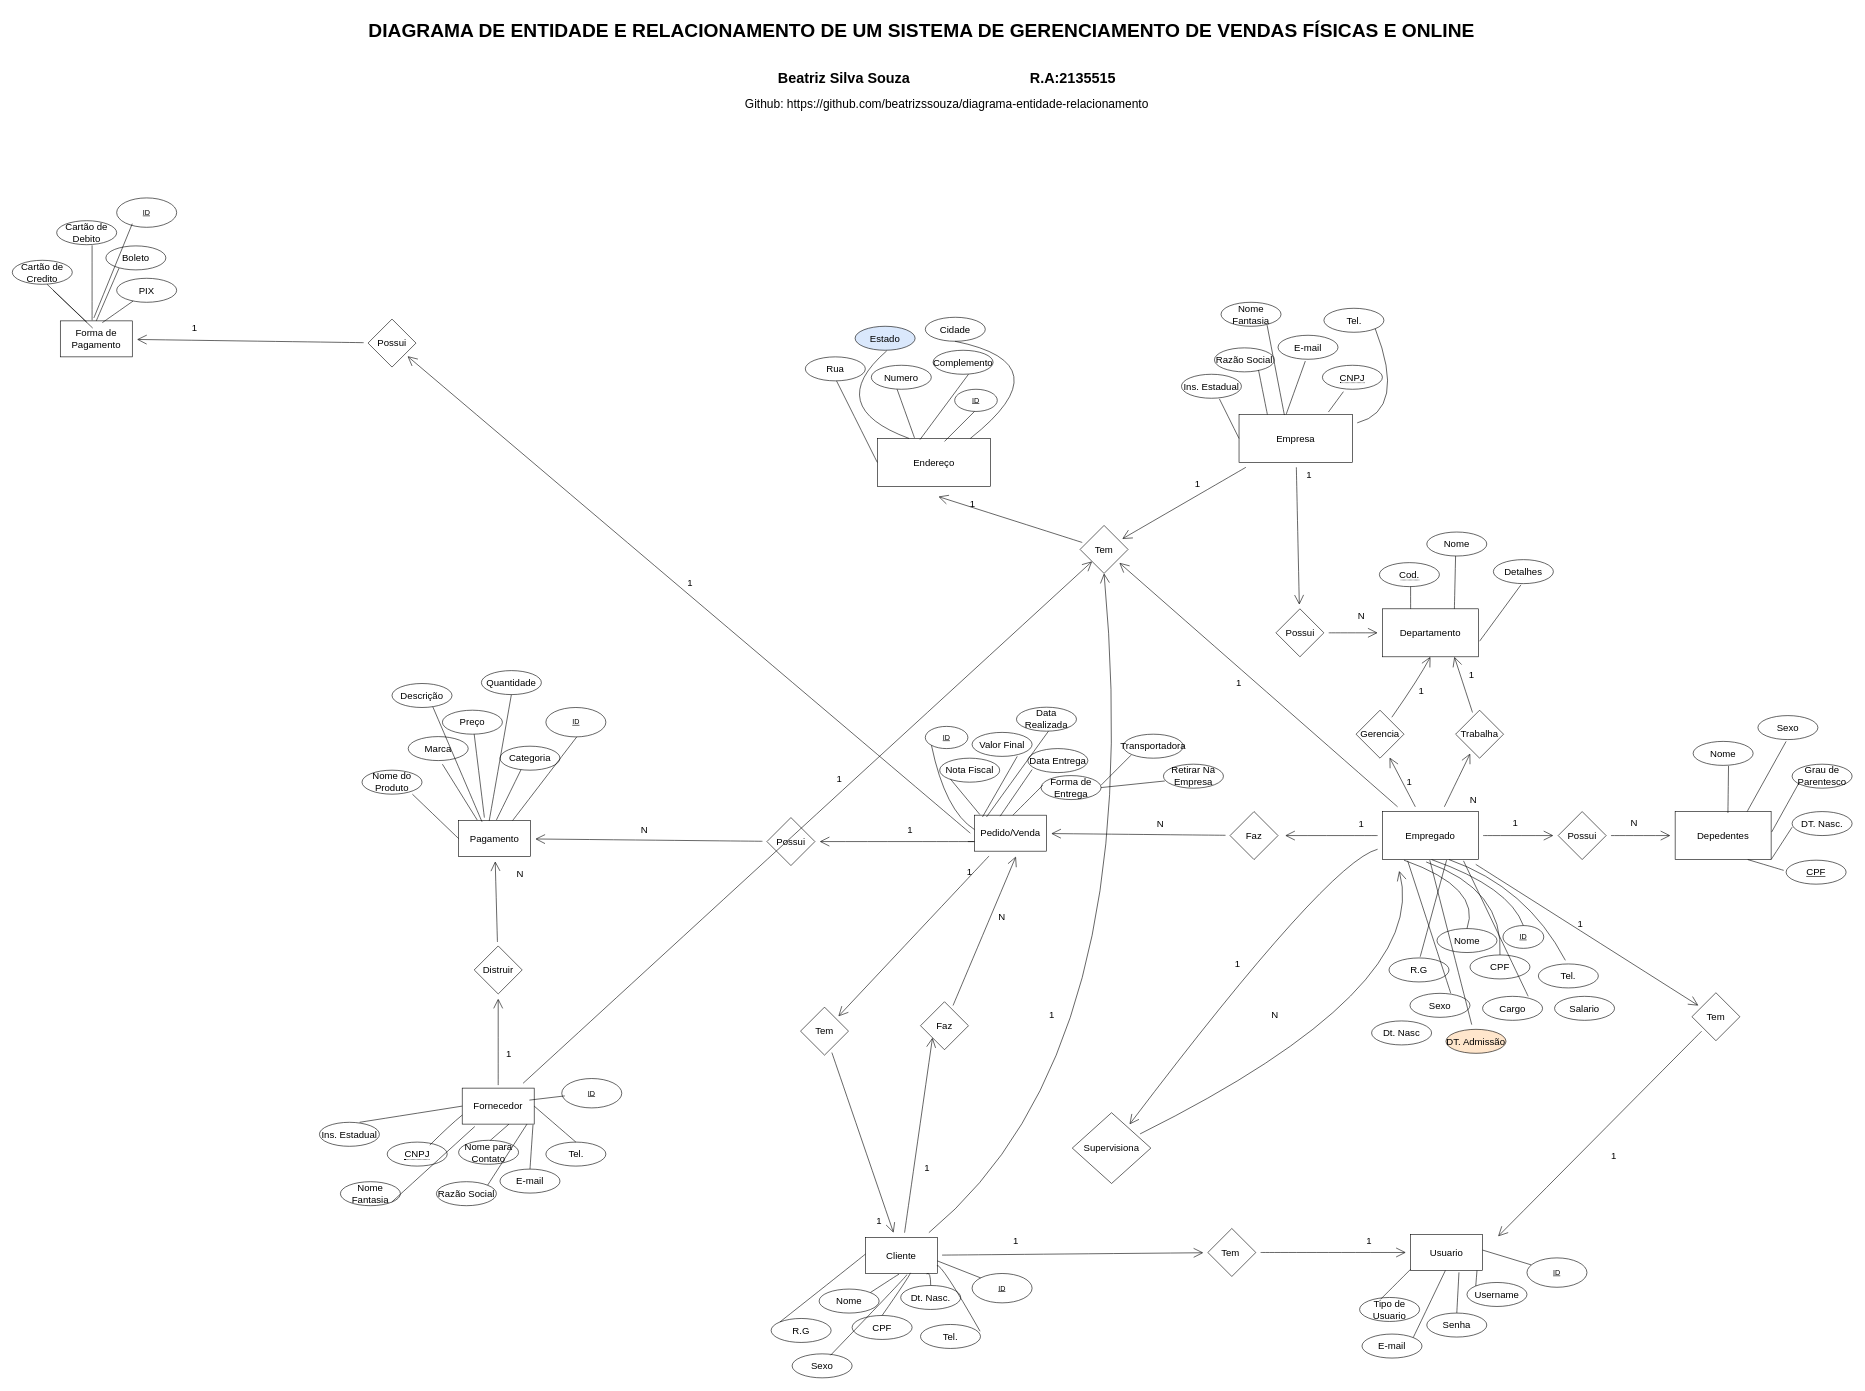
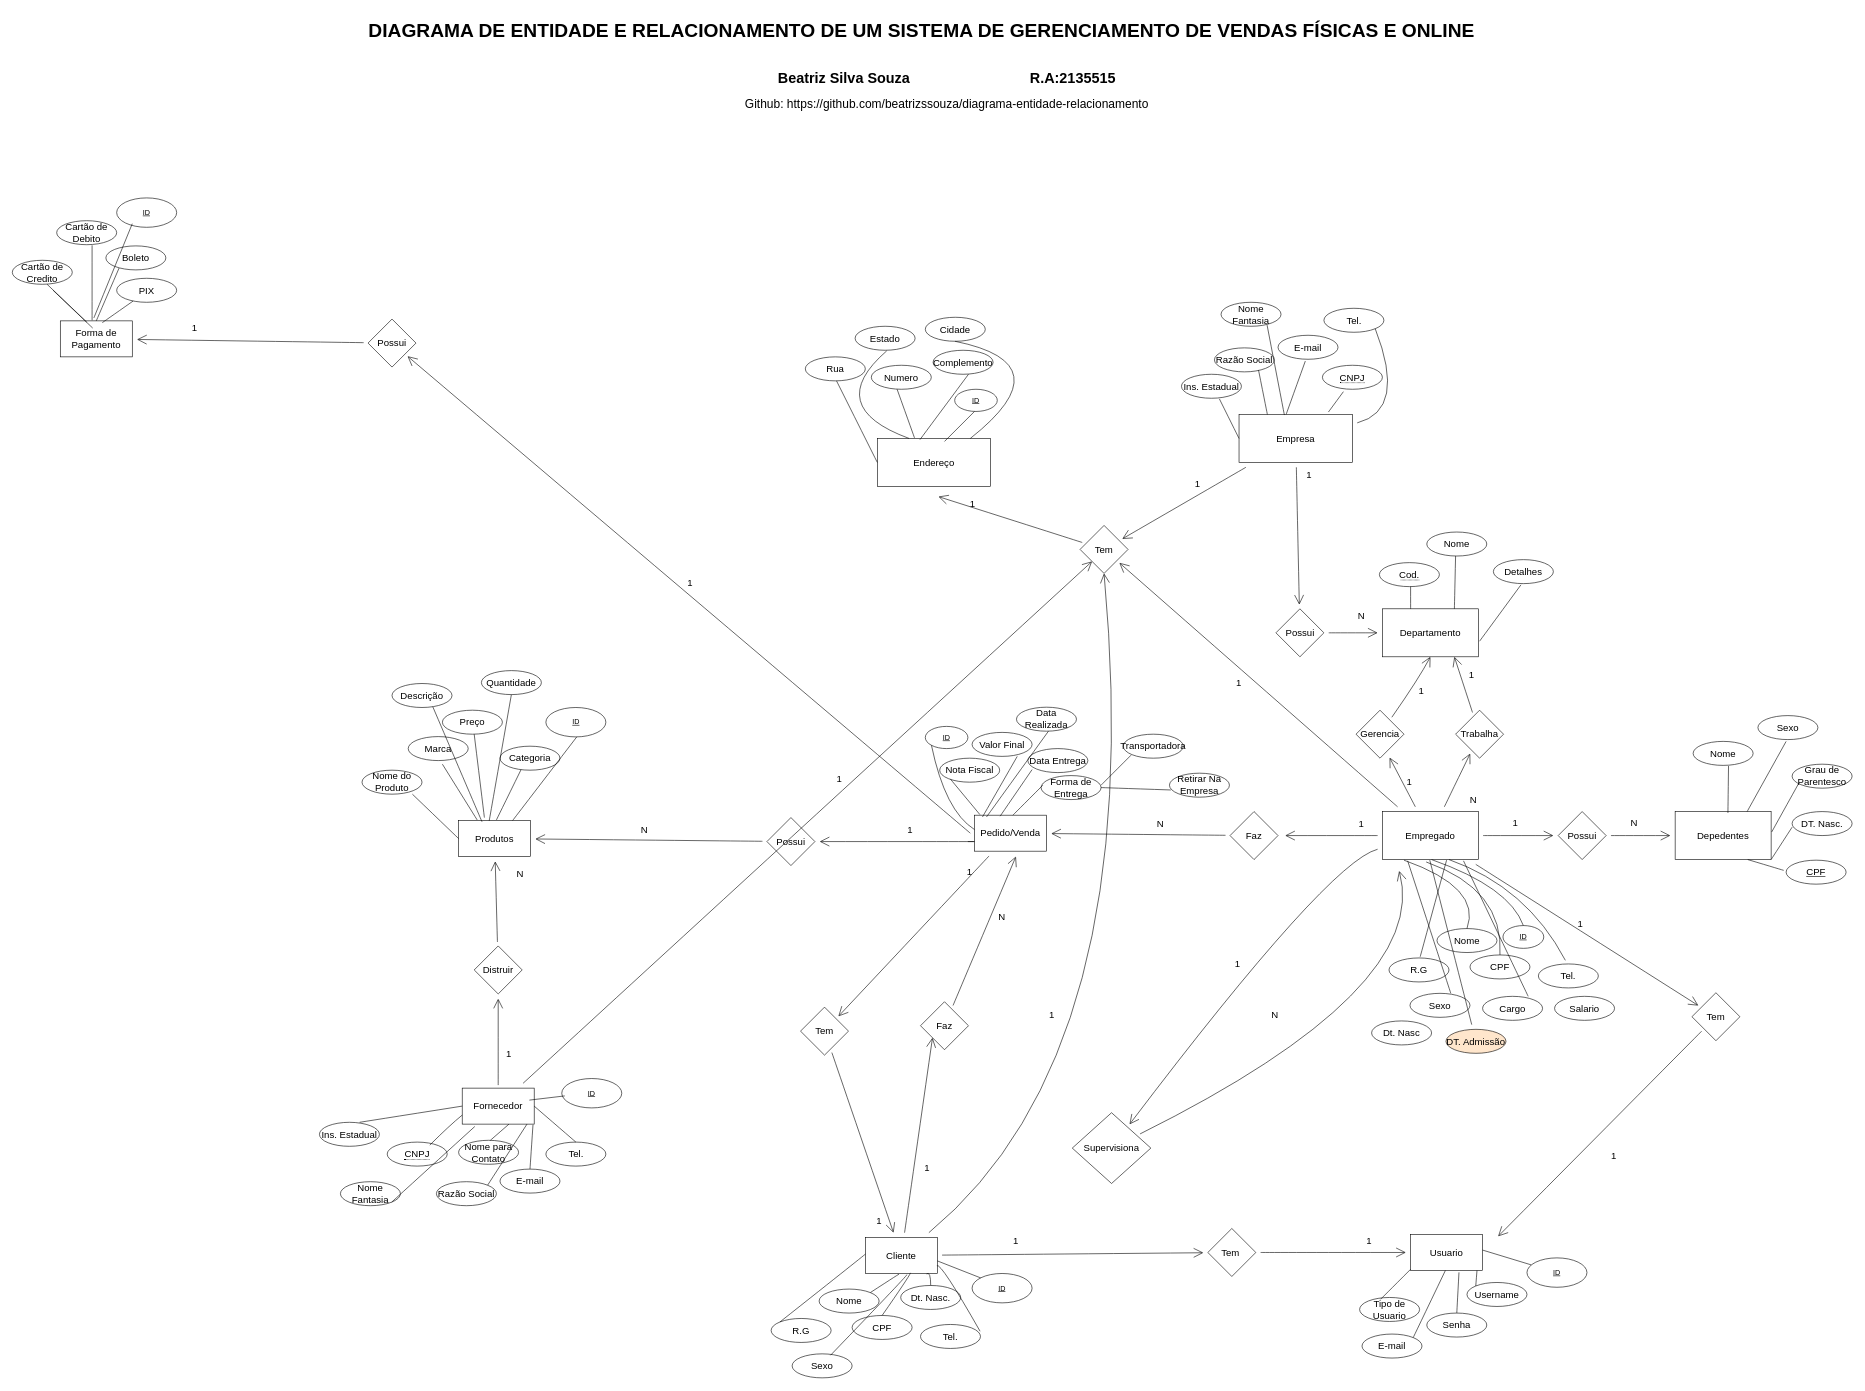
node "Estado": fillcolor #dae8fc -> #ffffff
node "Retirar Na Empresa": moved (1194, 776) -> (1200, 785)
node "Pagamento": label "Pagamento" -> "Produtos"
